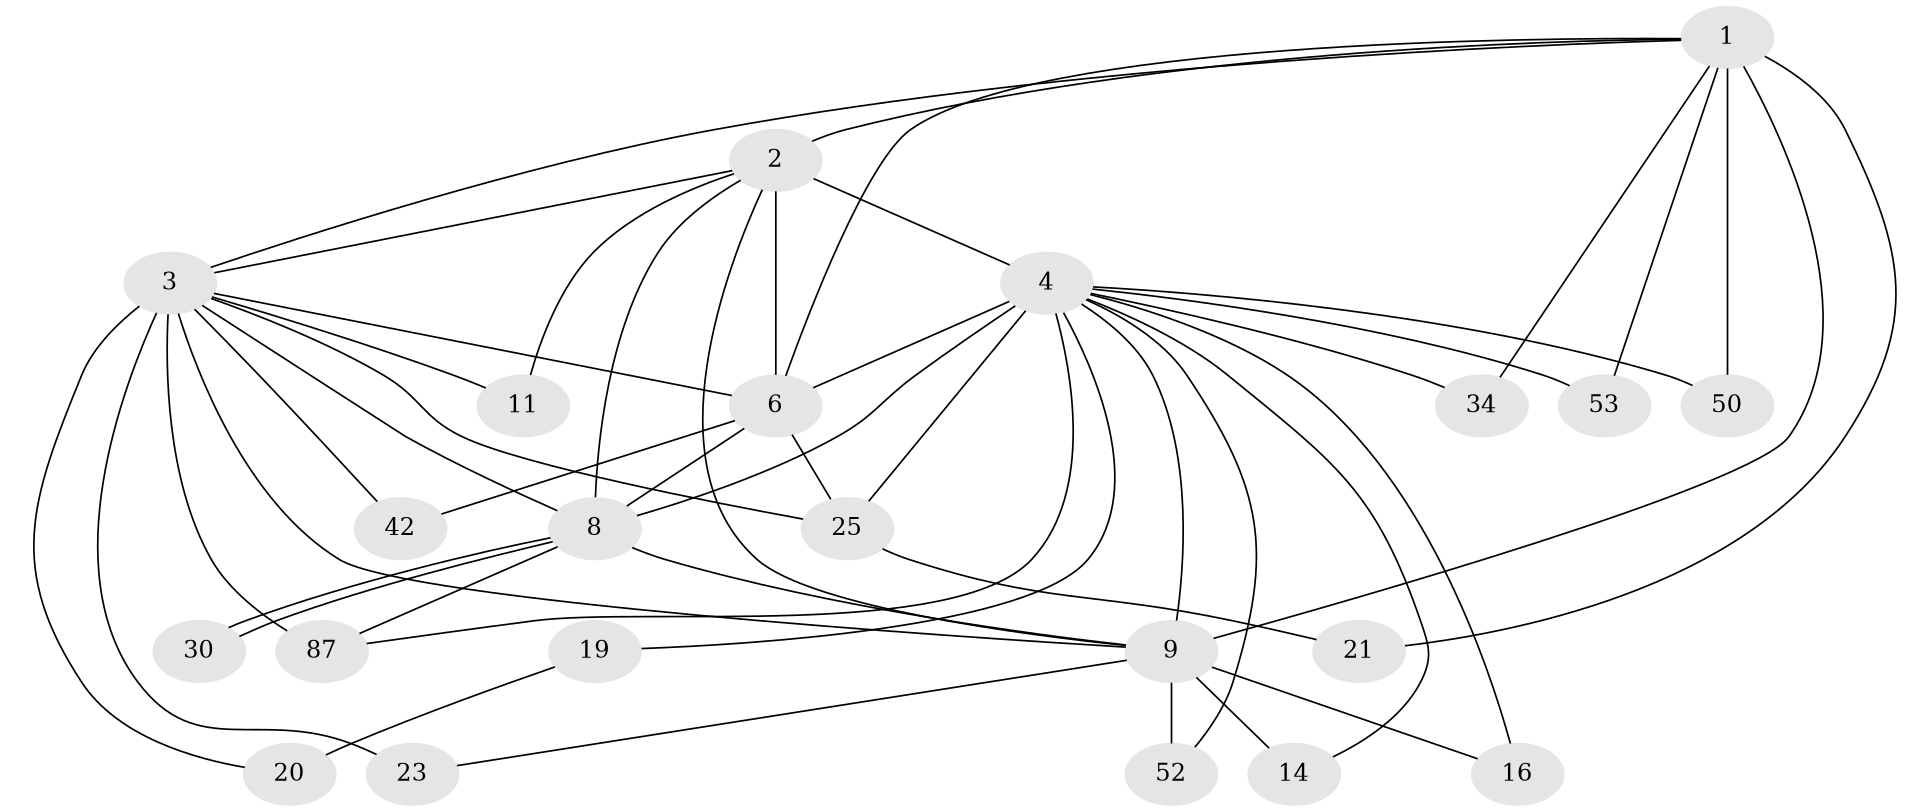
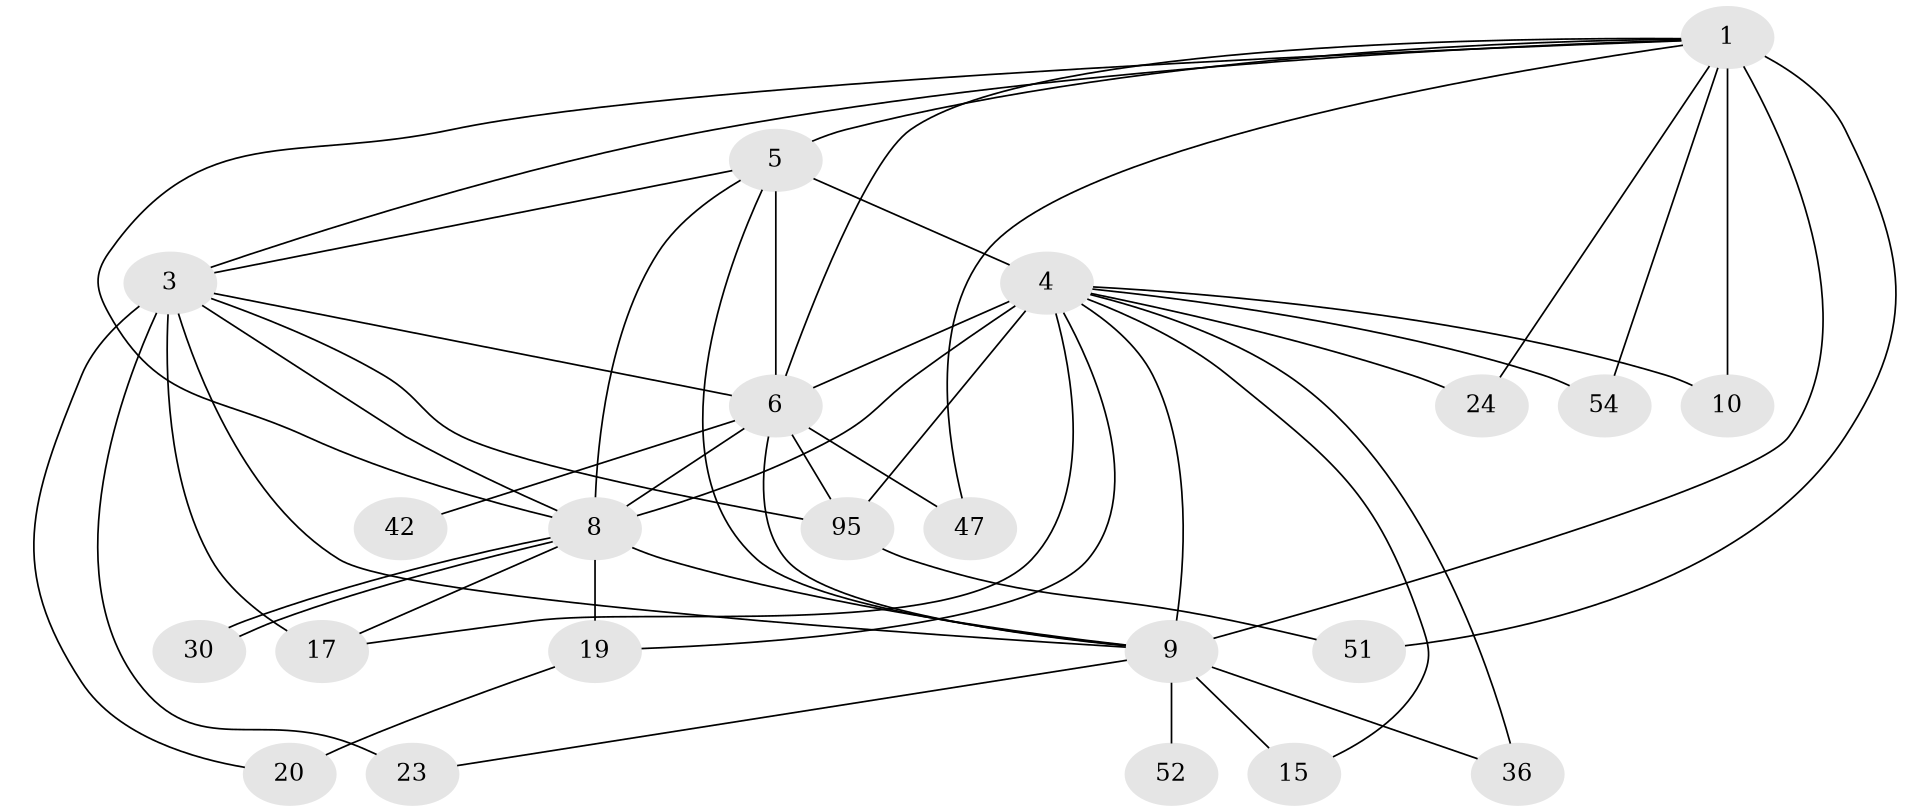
edge "1" -- "8": added
node "2": label "2" -> "5"
edge "3" -- "42": removed
node "11": removed
node "34": label "34" -> "24"
node "53": label "53" -> "54"
node "50": label "50" -> "10"
edge "4" -- "52": removed
node "25": label "25" -> "95"
node "47": added
edge "6" -- "9": added
edge "8" -- "19": added
node "87": label "87" -> "17"
node "21": label "21" -> "51"
node "14": label "14" -> "15"
node "16": label "16" -> "36"
